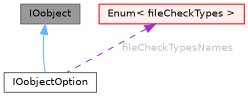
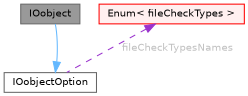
edge "IOobjectOption" -> "IOobject": reversed
